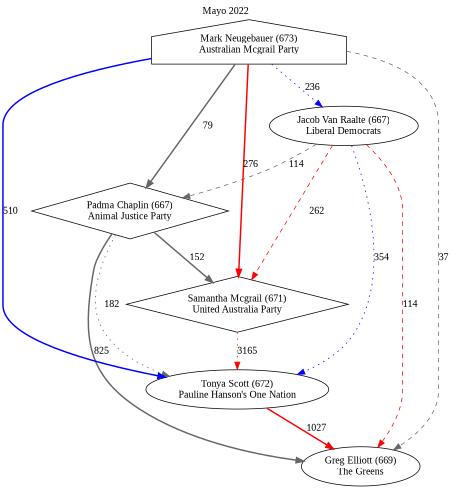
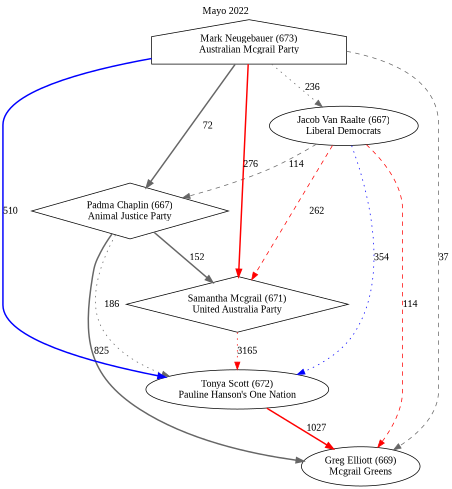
edge "Mark Neugebauer (673) Australian Mcgrail Party" -> "Jacob Van Raalte (667) Liberal Democrats": color blue -> gray40
edge "Mark Neugebauer (673) Australian Mcgrail Party" -> "Padma Chaplin (667) Animal Justice Party": label "79" -> "72"
edge "Padma Chaplin (667) Animal Justice Party" -> "Tonya Scott (672) Pauline Hanson's One Nation": label "182" -> "186"
node "Greg Elliott (669) The Greens": label "Greg Elliott (669) The Greens" -> "Greg Elliott (669) Mcgrail Greens"
